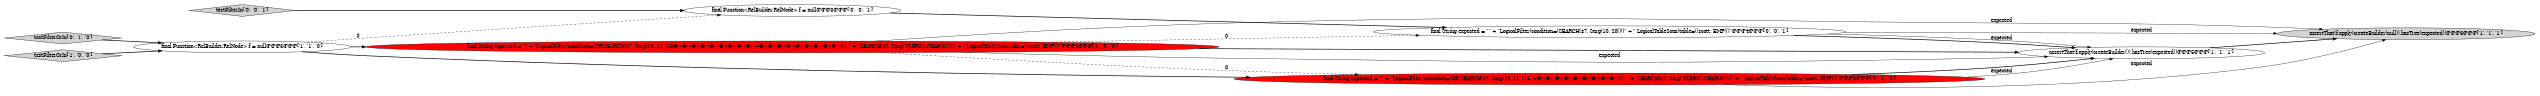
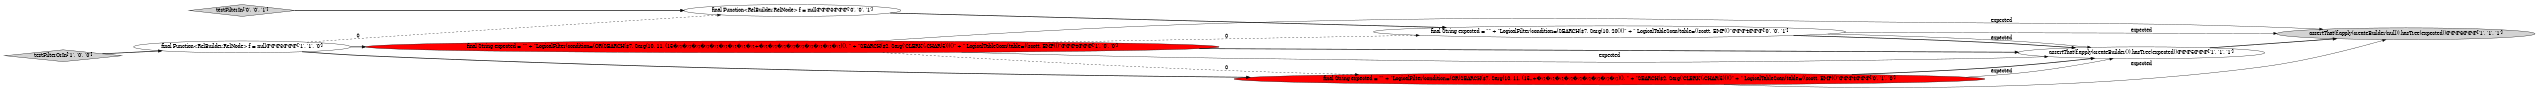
node "testFilterOrIn['0', '1', '0']": removed
